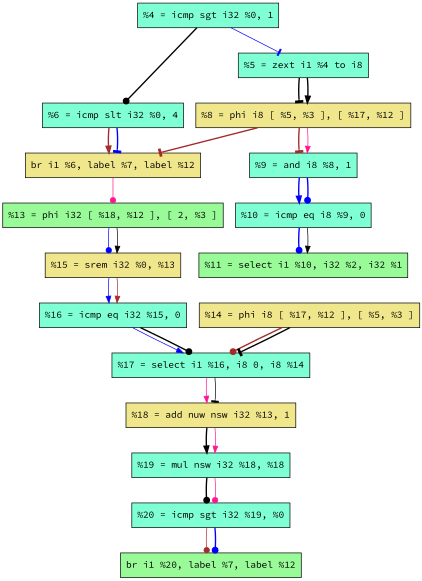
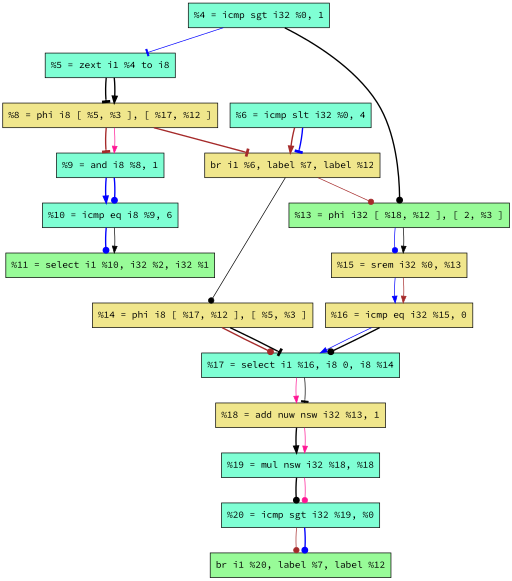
edge "%4 = icmp sgt i32 %0, 1" -> "%6 = icmp slt i32 %0, 4": now "%4 = icmp sgt i32 %0, 1" -> "%13 = phi i32 [ %18, %12 ], [ 2, %3 ]"
edge "br i1 %6, label %7, label %12" -> "%13 = phi i32 [ %18, %12 ], [ 2, %3 ]": color deeppink -> brown
node "%10 = icmp eq i8 %9, 0": label "%10 = icmp eq i8 %9, 0" -> "%10 = icmp eq i8 %9, 6"
edge "br i1 %6, label %7, label %12" -> "%14 = phi i8 [ %17, %12 ], [ %5, %3 ]": added
node "%16 = icmp eq i32 %15, 0": fillcolor aquamarine -> khaki
